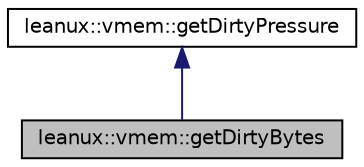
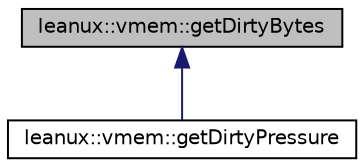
edge "leanux::vmem::getDirtyBytes" -> "leanux::vmem::getDirtyPressure": reversed
